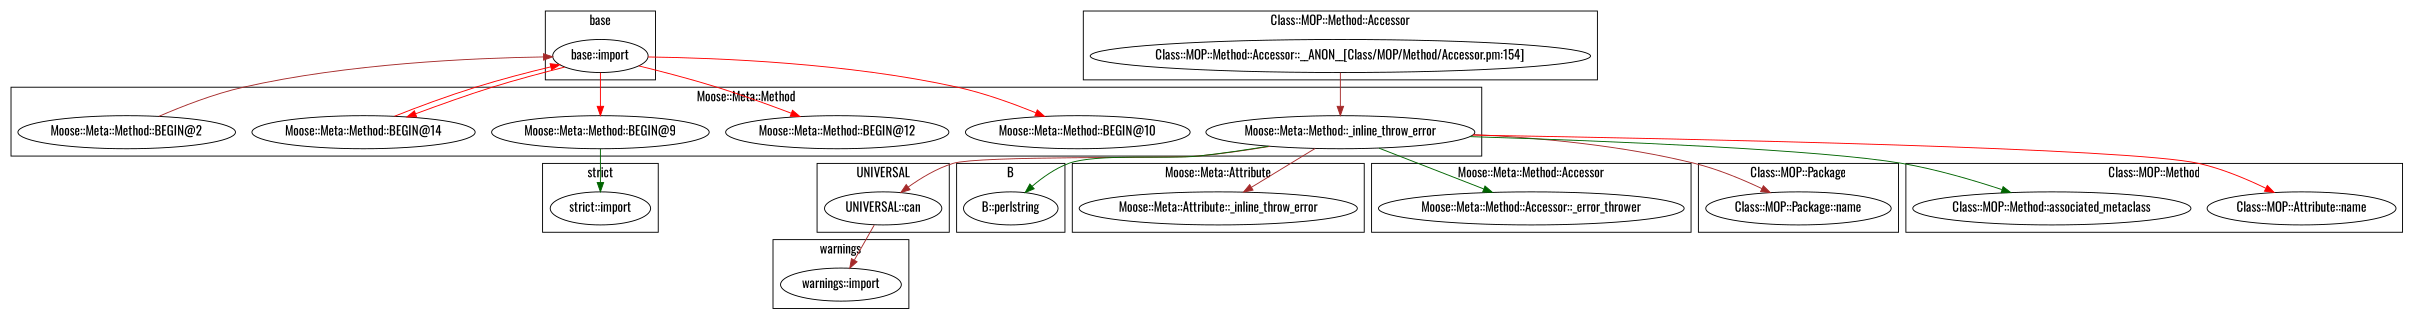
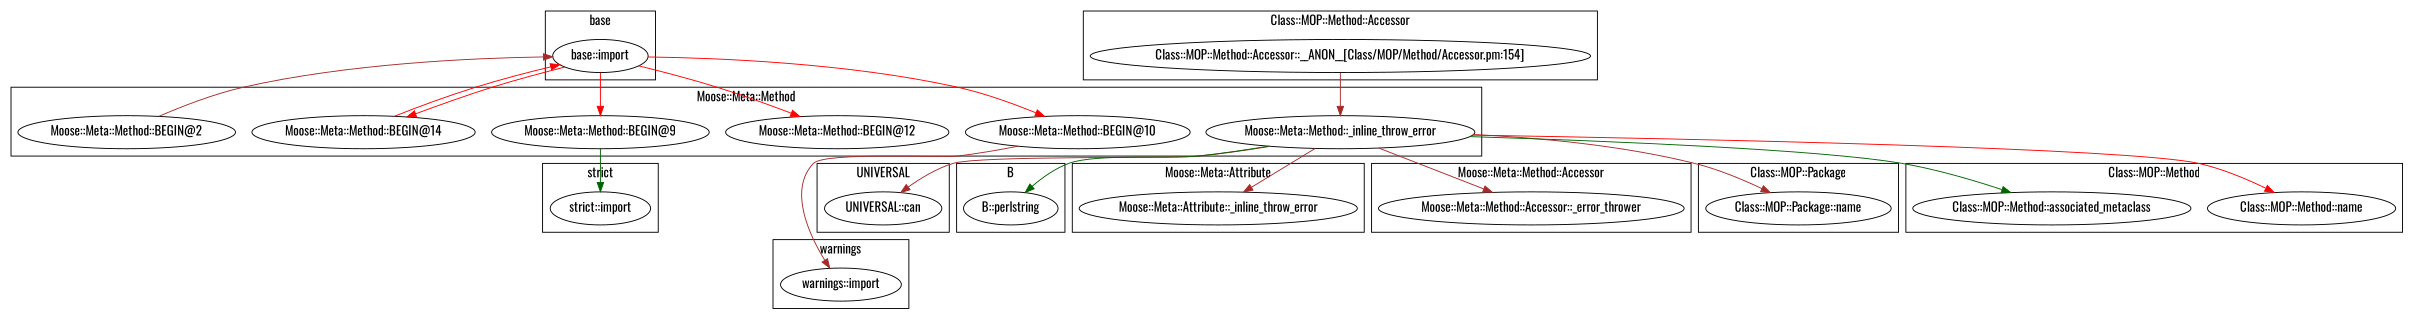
edge "Moose::Meta::Method::_inline_throw_error" -> "Moose::Meta::Method::Accessor::_error_thrower": color darkgreen -> brown
node "Class::MOP::Attribute::name": label "Class::MOP::Attribute::name" -> "Class::MOP::Method::name"
edge "UNIVERSAL::can" -> "warnings::import": now "Moose::Meta::Method::BEGIN@10" -> "warnings::import"
